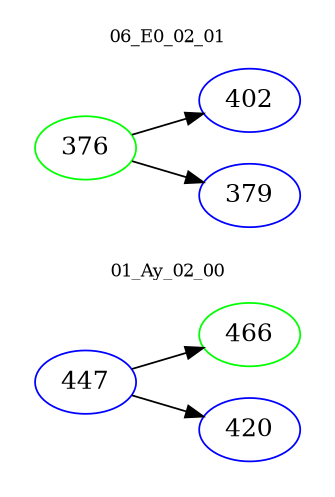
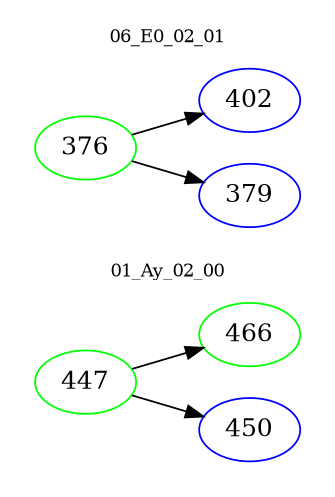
node "447": color blue -> green
node "420": label "420" -> "450"
